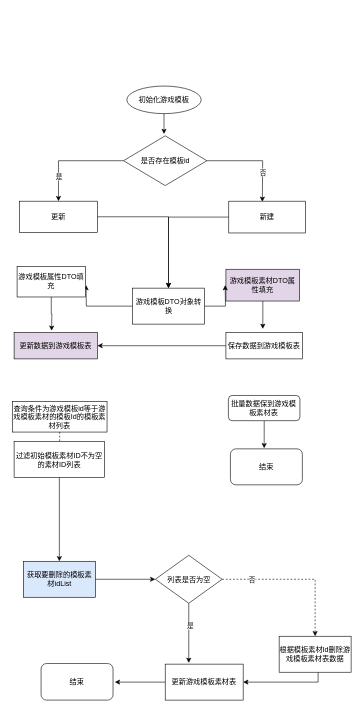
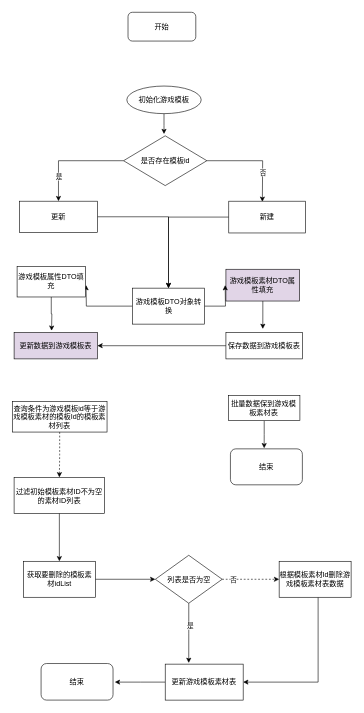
node "开始": added
node "批量数据保到游戏模板素材表": shape rounded rectangle -> rectangle
node "过滤初始模板素材ID不为空的素材ID列表": moved (59, 460) -> (59, 496)
node "获取要删除的模板素材idList": fillcolor #dae8fc -> #ffffff
node "根据模板素材Id删除游戏模板素材表数据": moved (315, 655) -> (315, 580)
